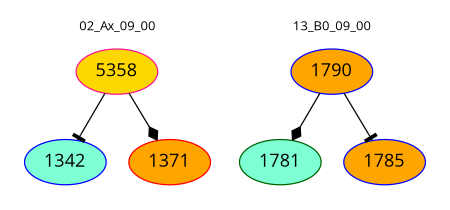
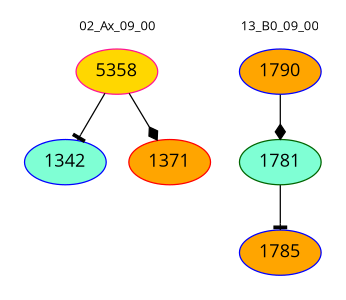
edge "1790" -> "1785": now "1781" -> "1785"
